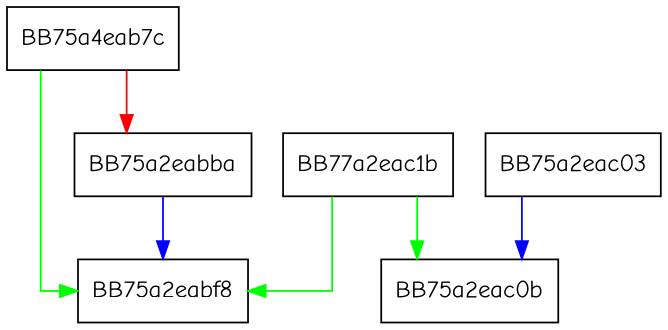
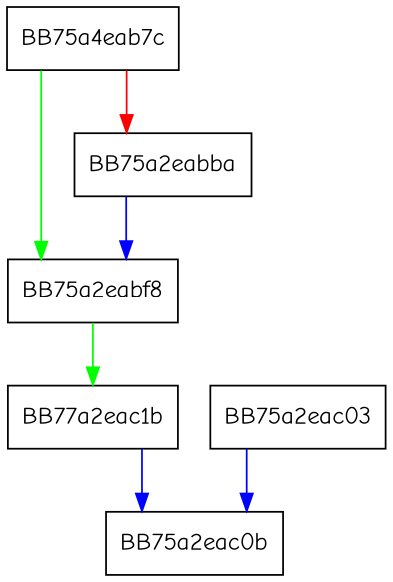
edge "BB77a2eac1b" -> "BB75a2eac0b": color green -> blue
edge "BB77a2eac1b" -> "BB75a2eabf8": reversed
